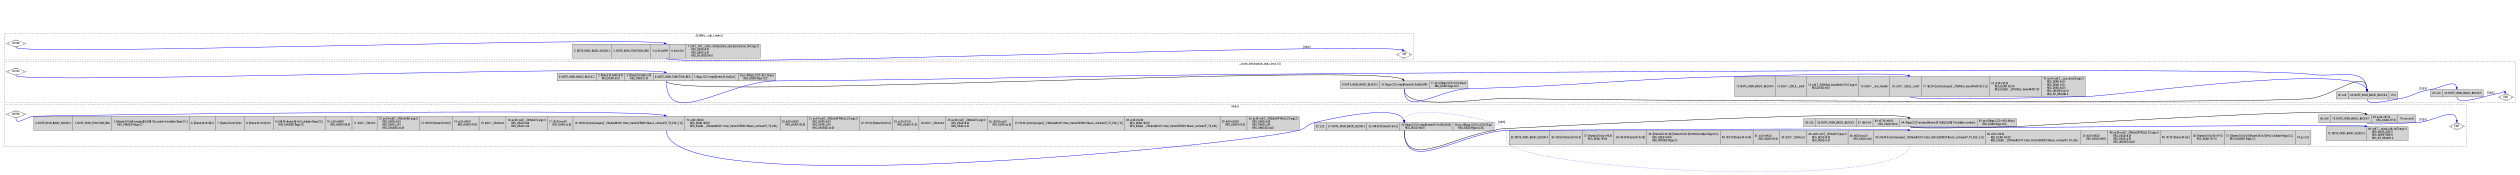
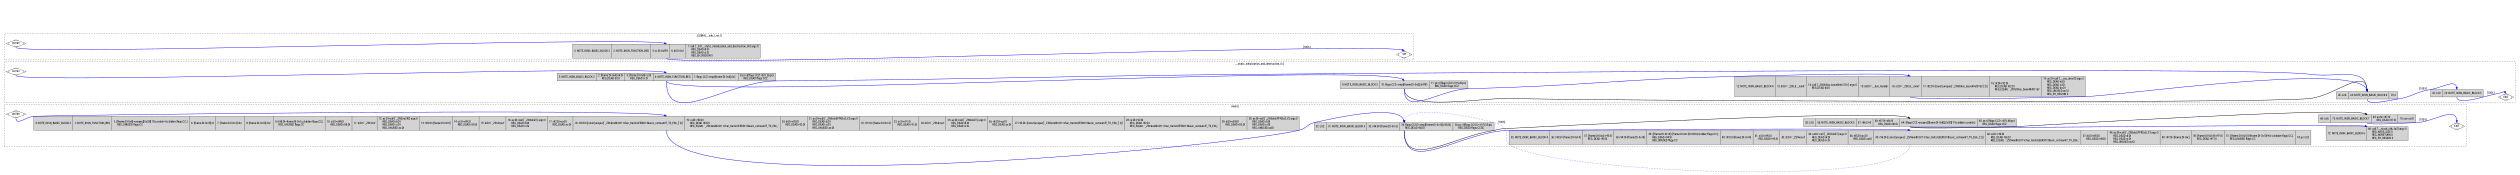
cluster "_GLOBAL__sub_I_main ()": label "_GLOBAL__sub_I_main ()" -> "_GLOBAL__sub_I_ios ()"
cluster "__static_initialization_and_const_0 ()": label "__static_initialization_and_const_0 ()" -> "__static_initialization_and_destruction_0 ()"
edge "5: NOTE_INSN_BASIC_BLOCK 2" -> "9: NOTE_INSN_BASIC_BLOCK 3": color black -> blue
